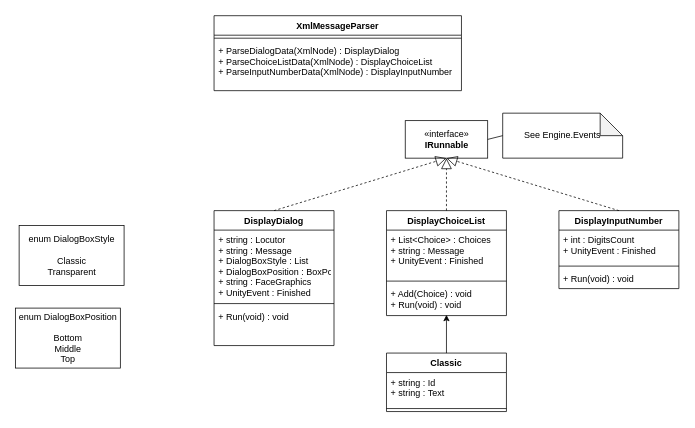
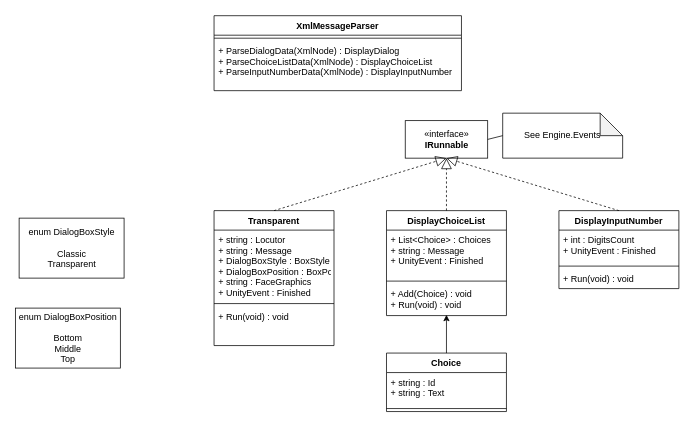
node "DisplayDialog": label "DisplayDialog" -> "Transparent"
node "+ string : Locutor + string : Message + DialogBoxStyle : List + DialogBoxPosition : BoxPosition + string : FaceGraphics + UnityEvent : Finished": label "+ string : Locutor + string : Message + DialogBoxStyle : List + DialogBoxPosition : BoxPosition + string : FaceGraphics + UnityEvent : Finished" -> "+ string : Locutor + string : Message + DialogBoxStyle : BoxStyle + DialogBoxPosition : BoxPosition + string : FaceGraphics + UnityEvent : Finished"
node "enum DialogBoxStyle Classic Transparent": moved (72, 255) -> (72, 248)
node "Classic": label "Classic" -> "Choice"
